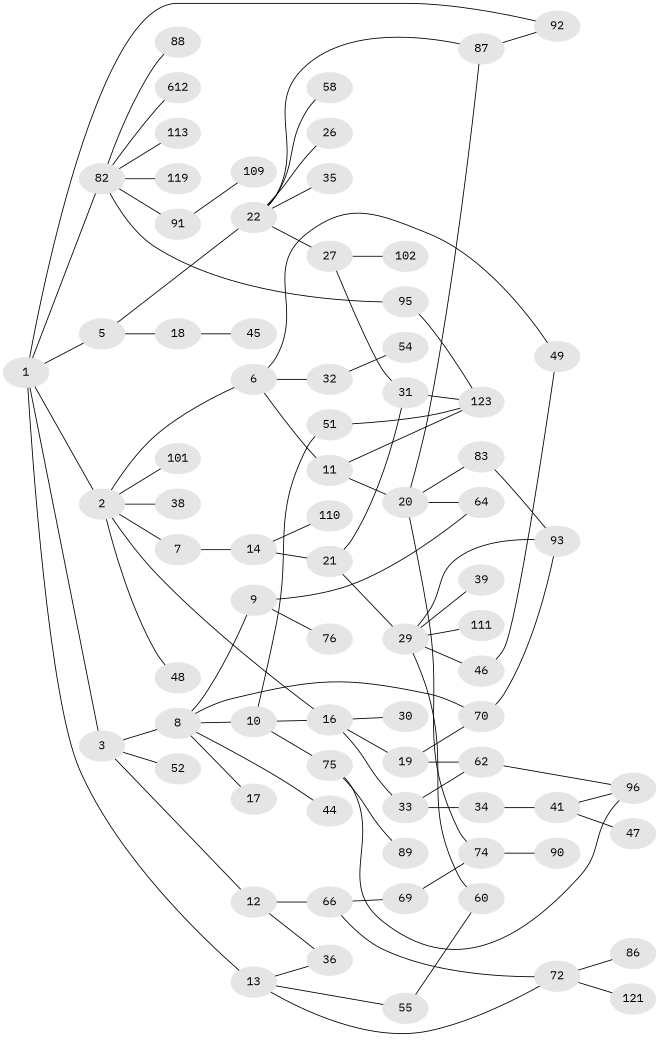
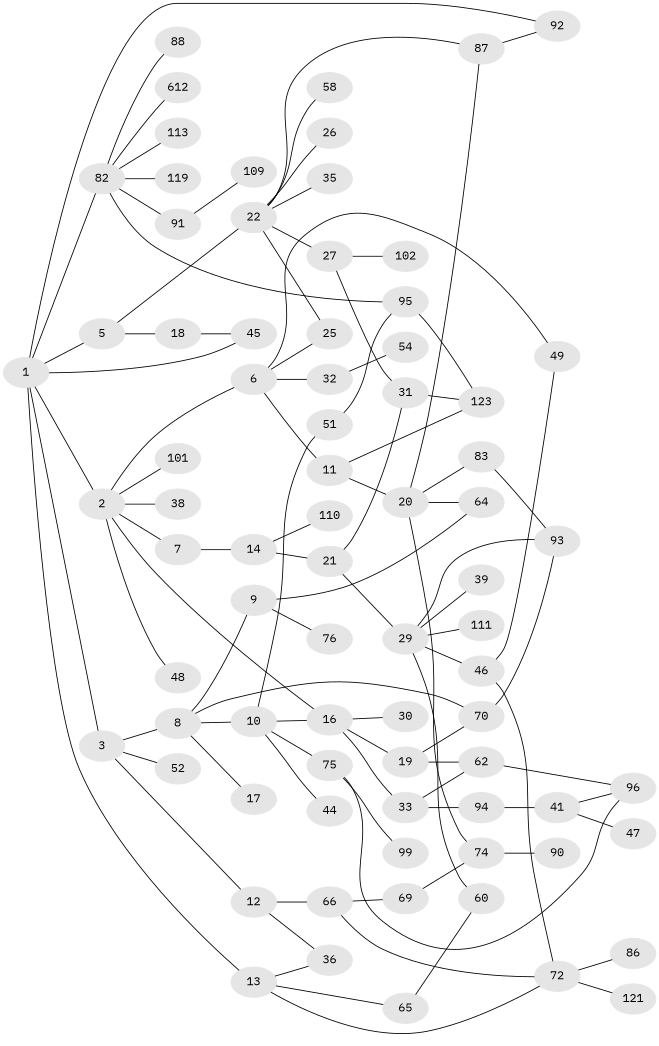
node "25": added
edge "45" -- "1": added
edge "123" -- "51": now "95" -- "51"
edge "8" -- "44": now "10" -- "44"
node "34": label "34" -> "94"
edge "46" -- "72": added
node "89": label "89" -> "99"
node "55": label "55" -> "65"
